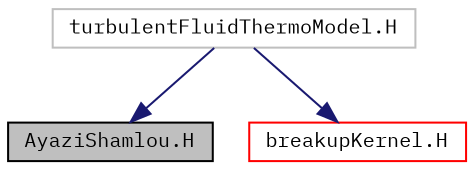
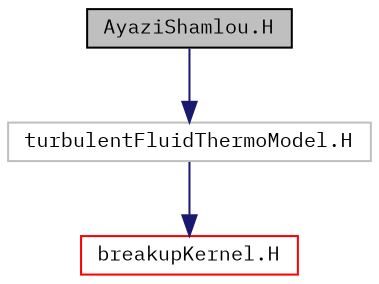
edge "turbulentFluidThermoModel.H" -> "AyaziShamlou.H": reversed
